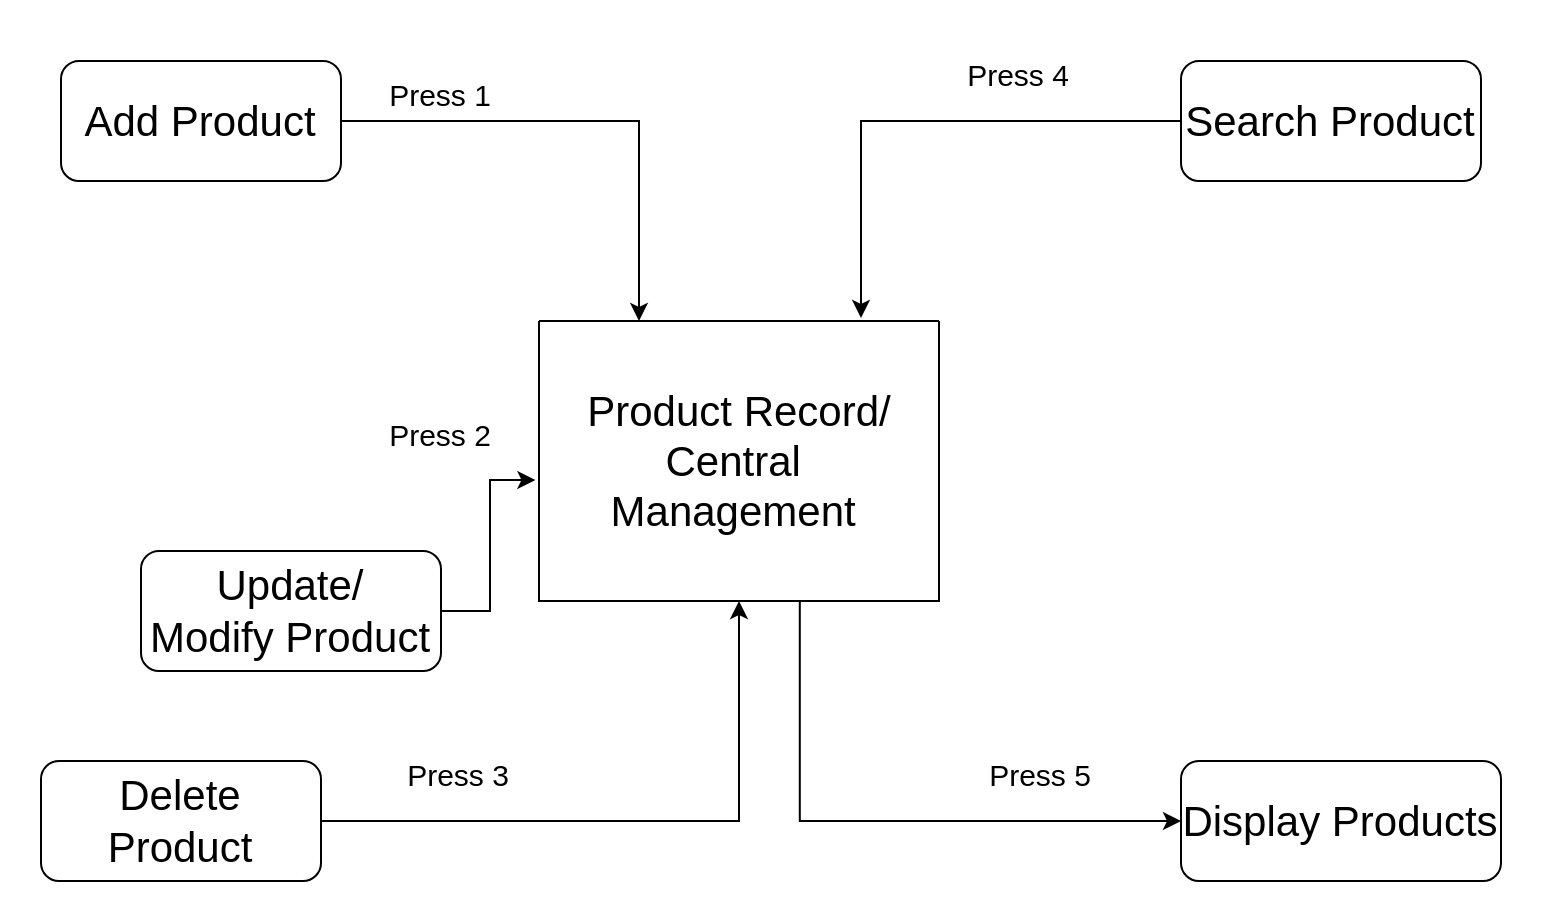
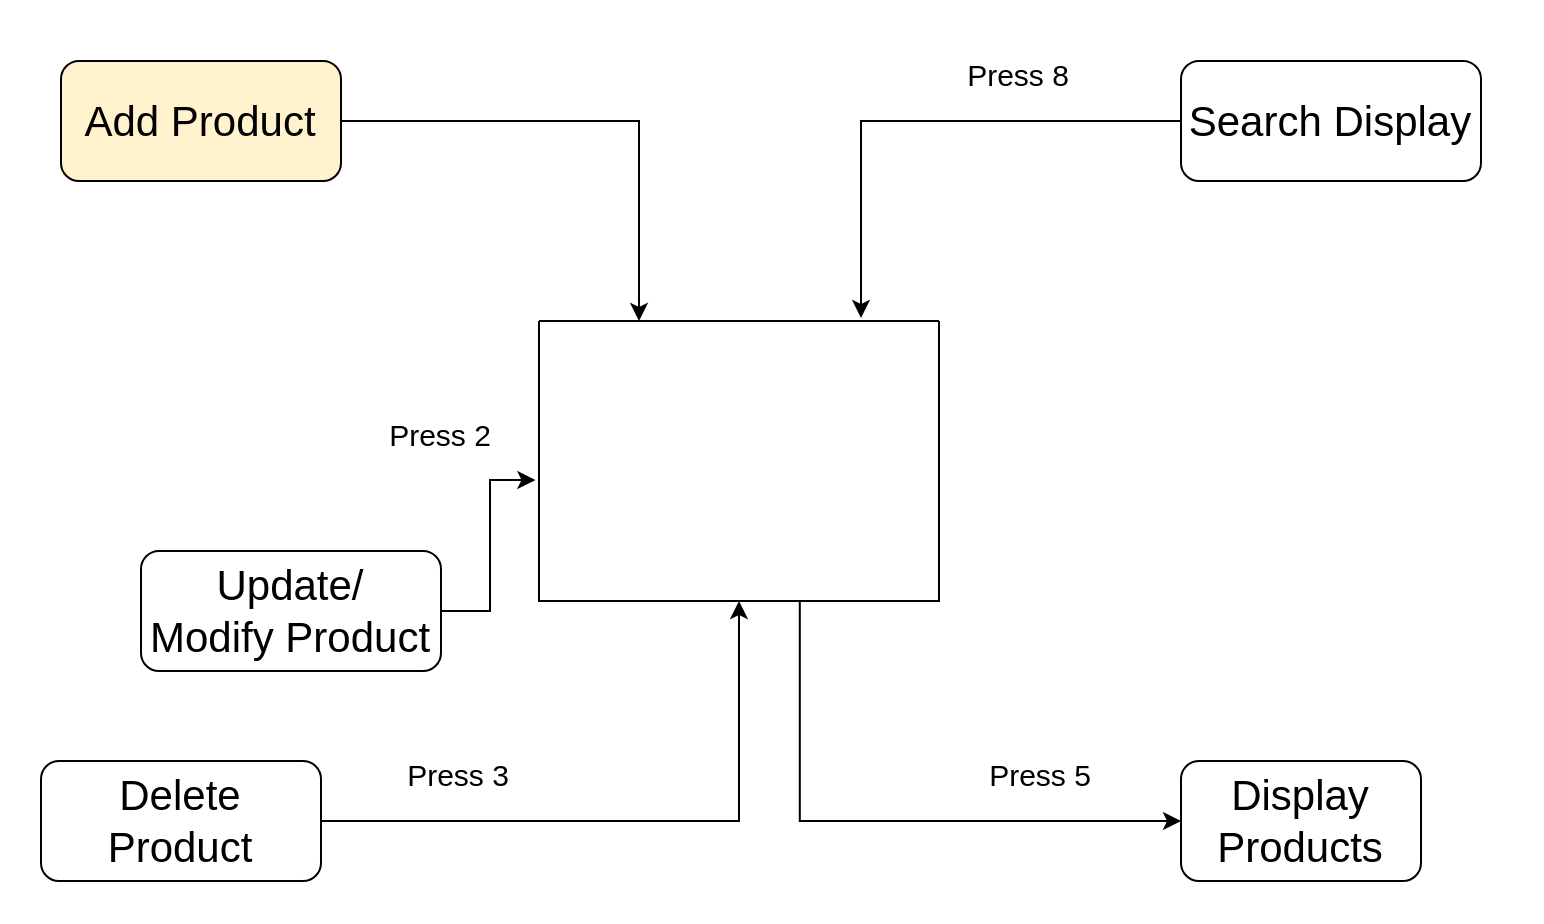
node "Press 4": label "Press 4" -> "Press 8"
node "Press 1": removed
node "Add Product": fillcolor #ffffff -> #fff2cc
node "Search Product": label "Search Product" -> "Search Display"
node "Product Record/ Central Management": removed
node "Display Products": size 320x120 -> 240x120
